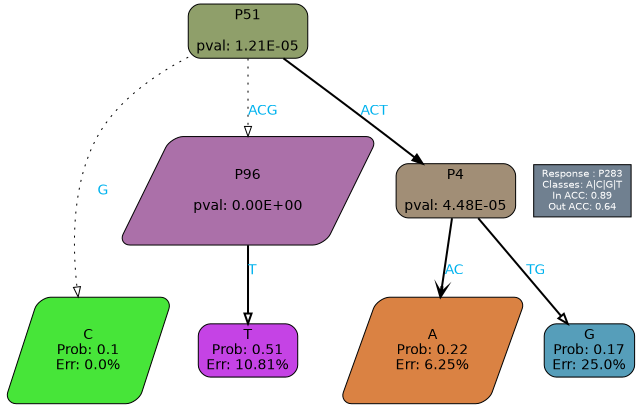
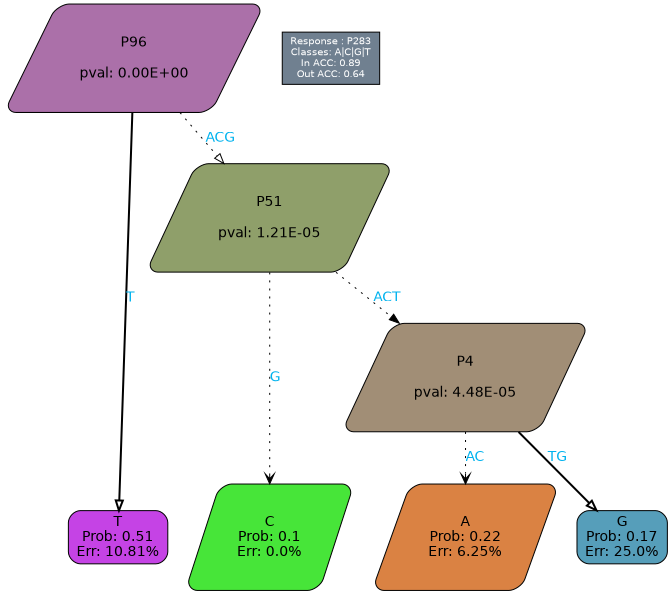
node "P51 pval: 1.21E-05": shape box -> parallelogram
edge "P51 pval: 1.21E-05" -> "P96 pval: 0.00E+00": reversed
edge "P51 pval: 1.21E-05" -> "P4 pval: 4.48E-05": style bold -> dotted
edge "P51 pval: 1.21E-05" -> "C Prob: 0.1 Err: 0.0%": arrowhead onormal -> vee
node "P4 pval: 4.48E-05": shape box -> parallelogram
edge "P4 pval: 4.48E-05" -> "A Prob: 0.22 Err: 6.25%": style bold -> dotted
